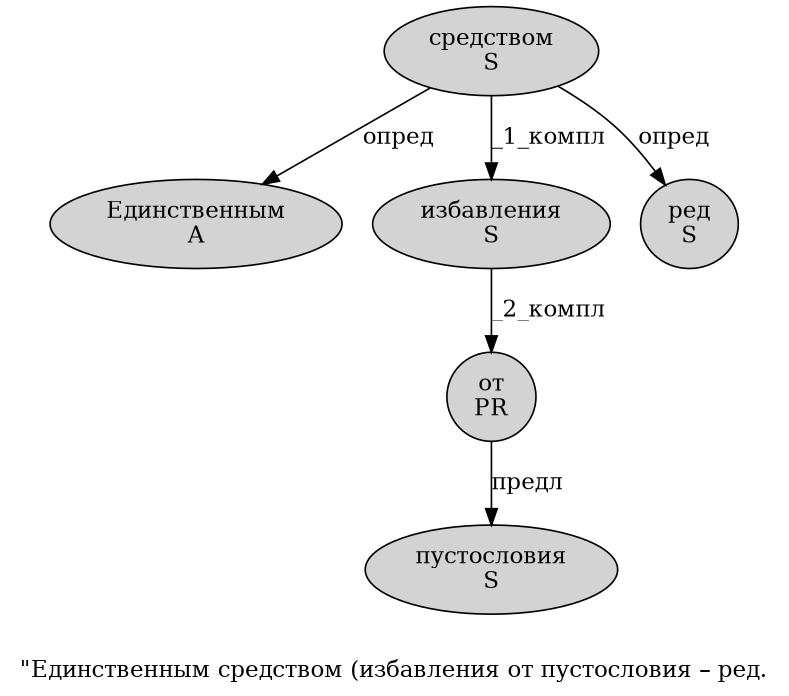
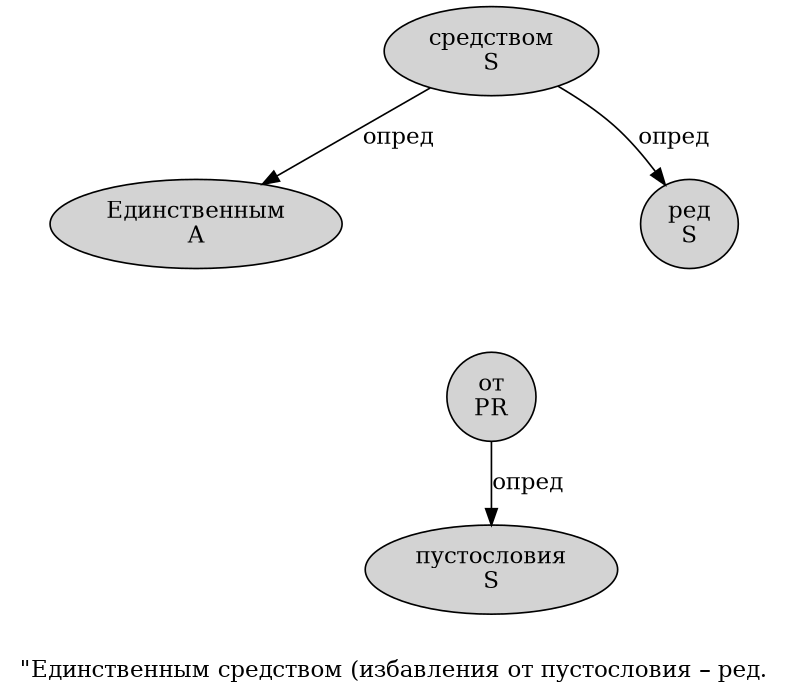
node "избавления S": removed
edge "от PR" -> "пустословия S": label "предл" -> "опред"
